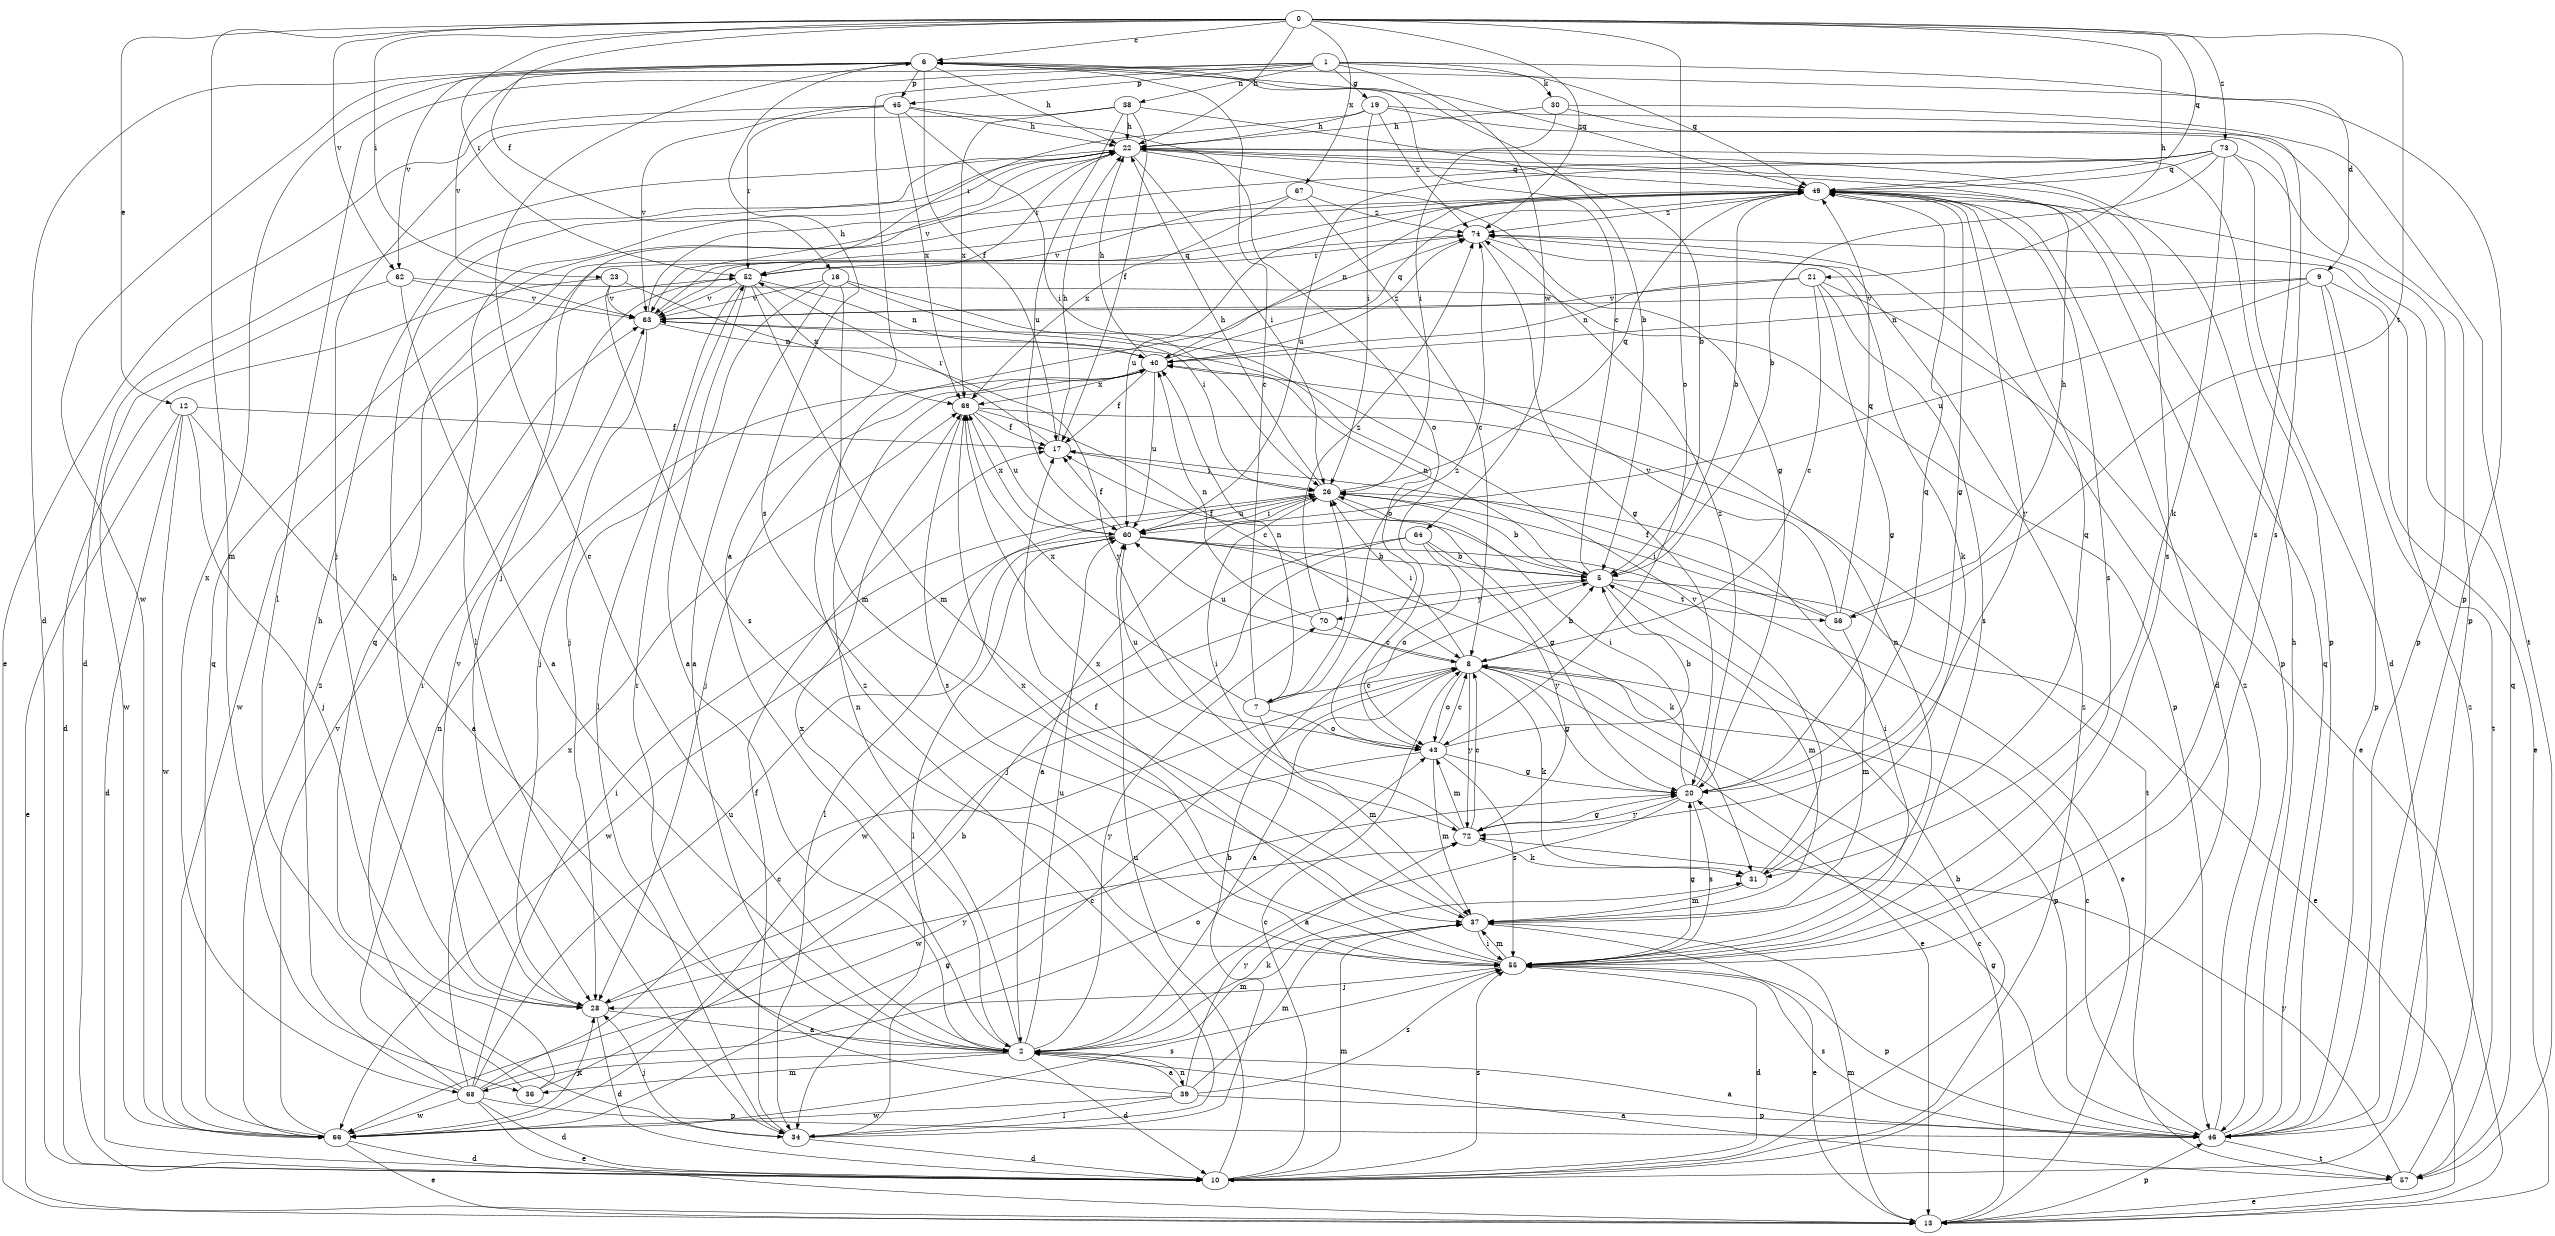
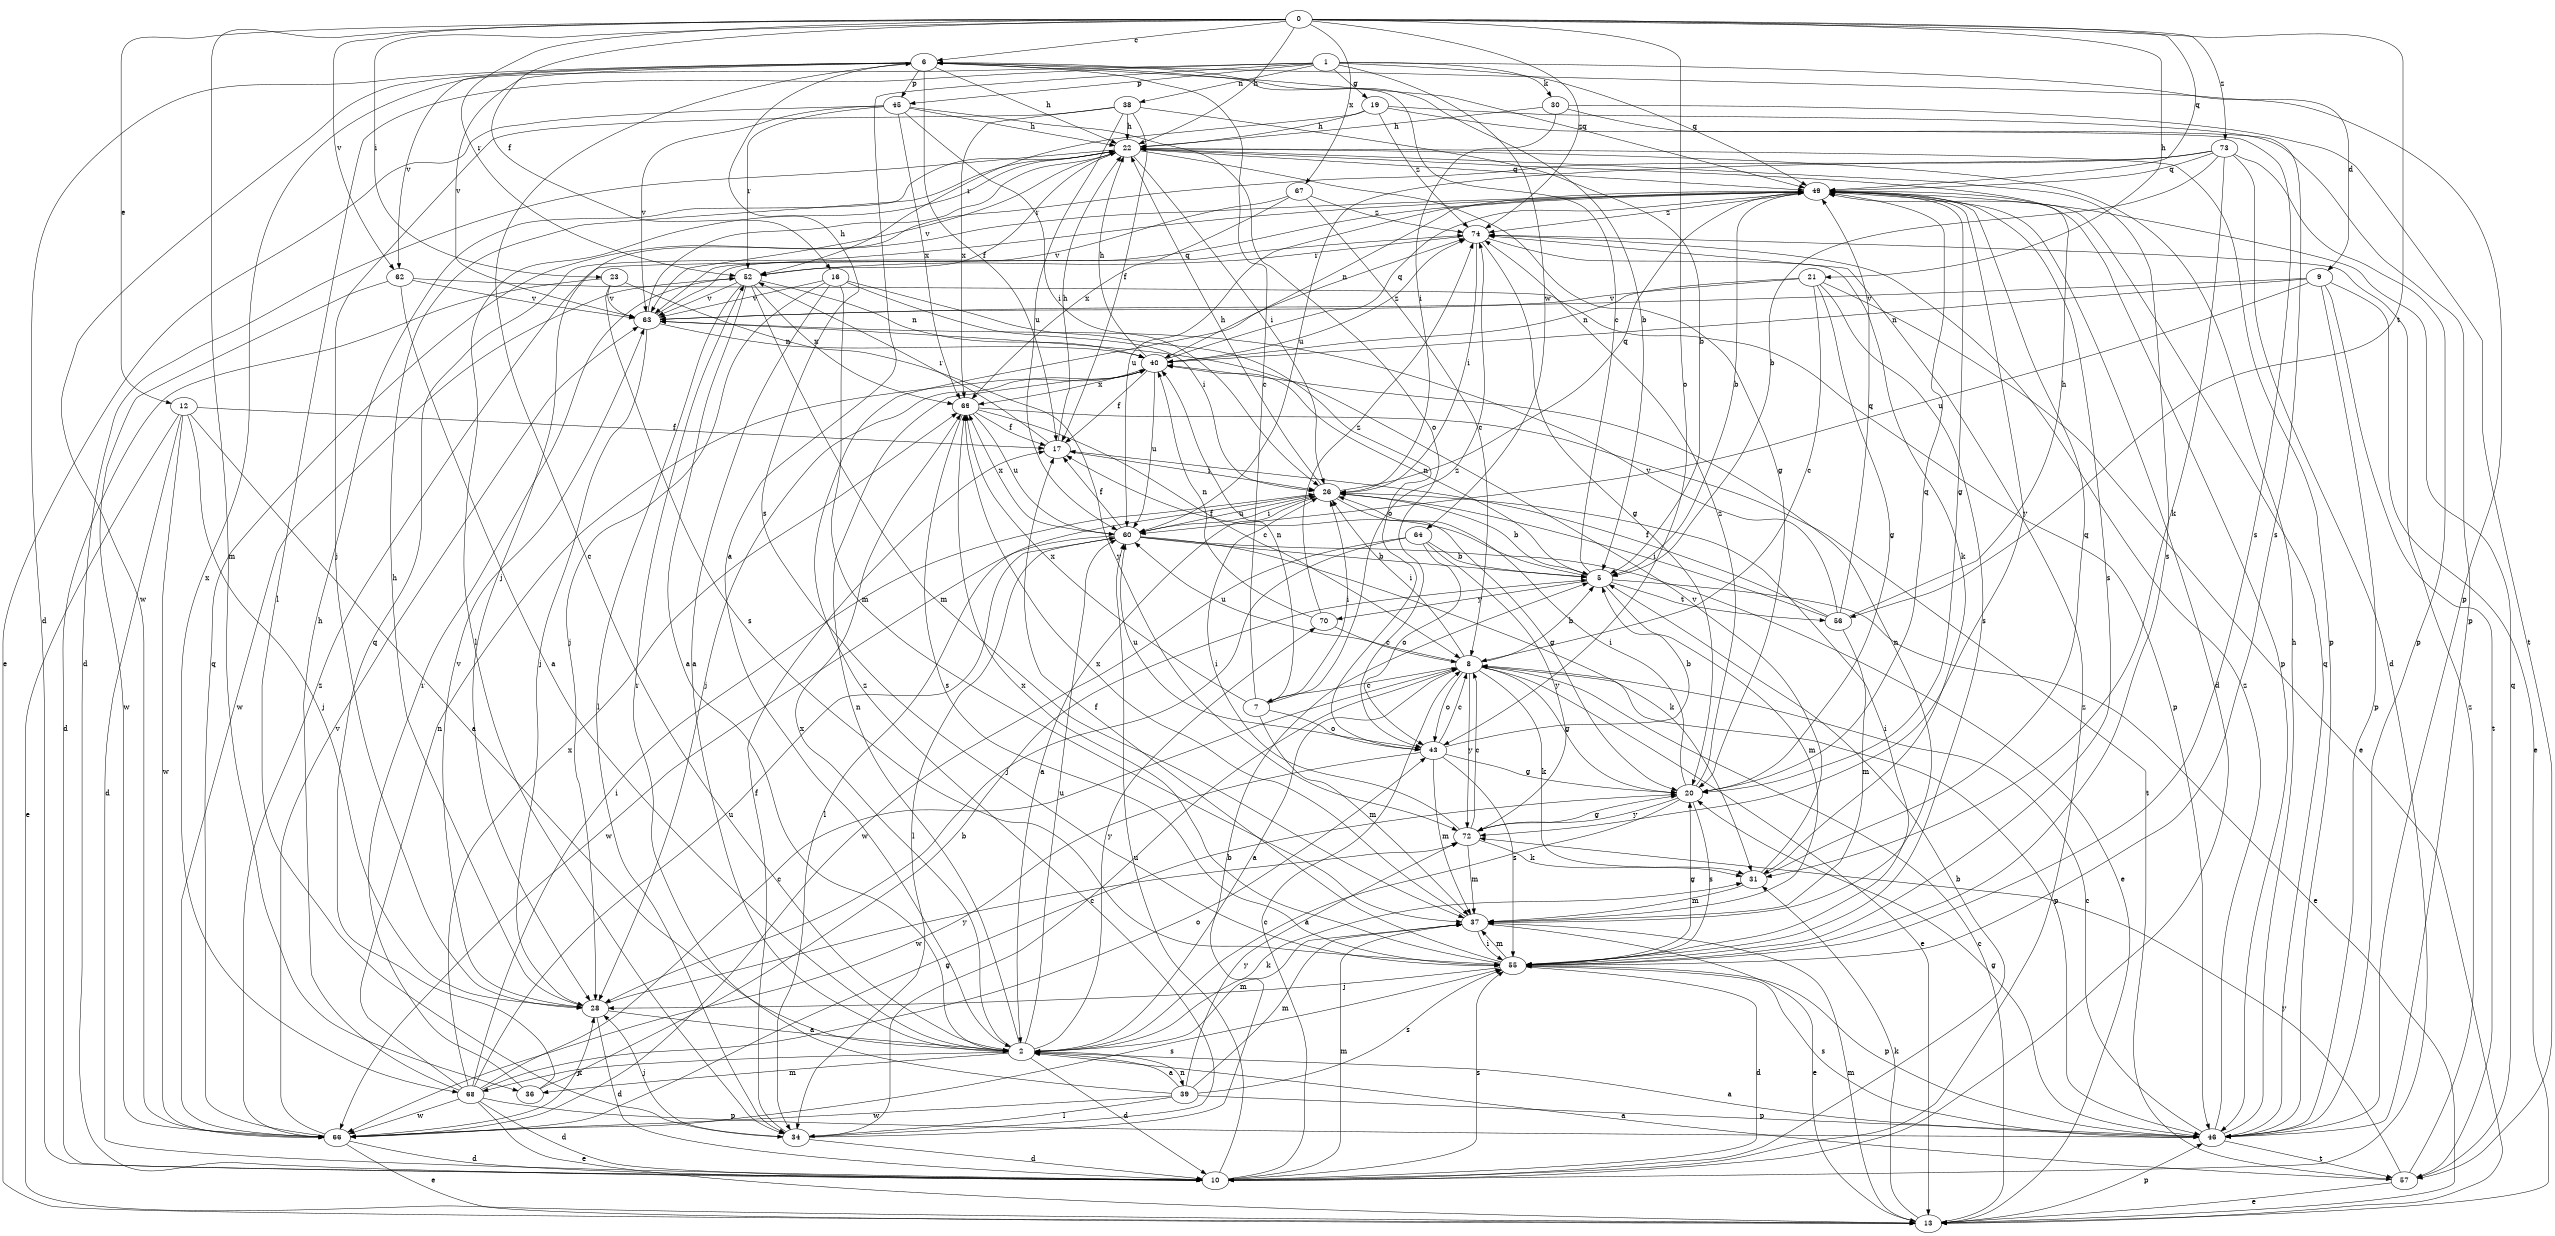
edge "19" -> "26": now "74" -> "26"
edge "72" -> "43": now "72" -> "37"
edge "13" -> "31": added, label "k"
